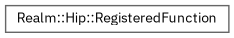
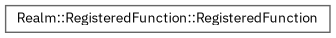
node "Realm::Hip::RegisteredFunction": label "Realm::Hip::RegisteredFunction" -> "Realm::RegisteredFunction::RegisteredFunction"
